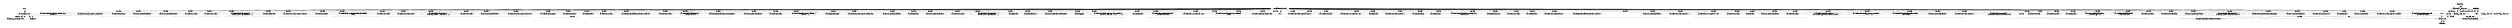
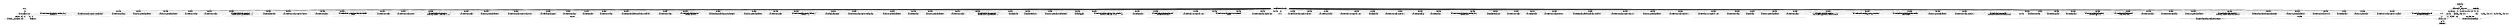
node "(Call,WriteBlobMSBShort(image,(unsigned char) layer_count))": label "(Call,WriteBlobMSBShort(image,(unsigned char) layer_count))" -> "(Call,WriteBlobMSBShort(image,(unsigned short) layer_count))"
node "(Call,WriteBlobMSBLong(image,(unsigned int) image->rows))": added
edge "(Call,WriteResolutionResourceBlock(image))" -> "(Call,(Image *) NULL)": now "(Call,image != (Image *) NULL)" -> "(Call,(Image *) NULL)"
node "(Call,image_info != (const ImageInfo *) NULL)": label "(Call,image_info != (const ImageInfo *) NULL)" -> "(Call,bim_info != (const ImageInfo *) NULL)"
